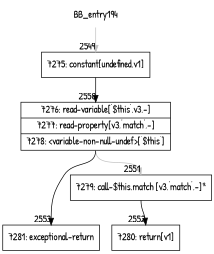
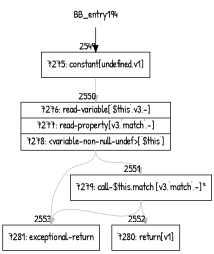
edge "BB_entry194" -> "7275: constant[undefined,v1]": color gray -> black
edge "7275: constant[undefined,v1]" -> "7276: read-variable['$this',v3,-]": color black -> gray
edge "7276: read-variable['$this',v3,-]" -> "7281: exceptional-return": color black -> gray
edge "7279: call-$this.match [v3,'match',-]*" -> "7280: return[v1]": color black -> gray
edge "7279: call-$this.match [v3,'match',-]*" -> "7281: exceptional-return": added
